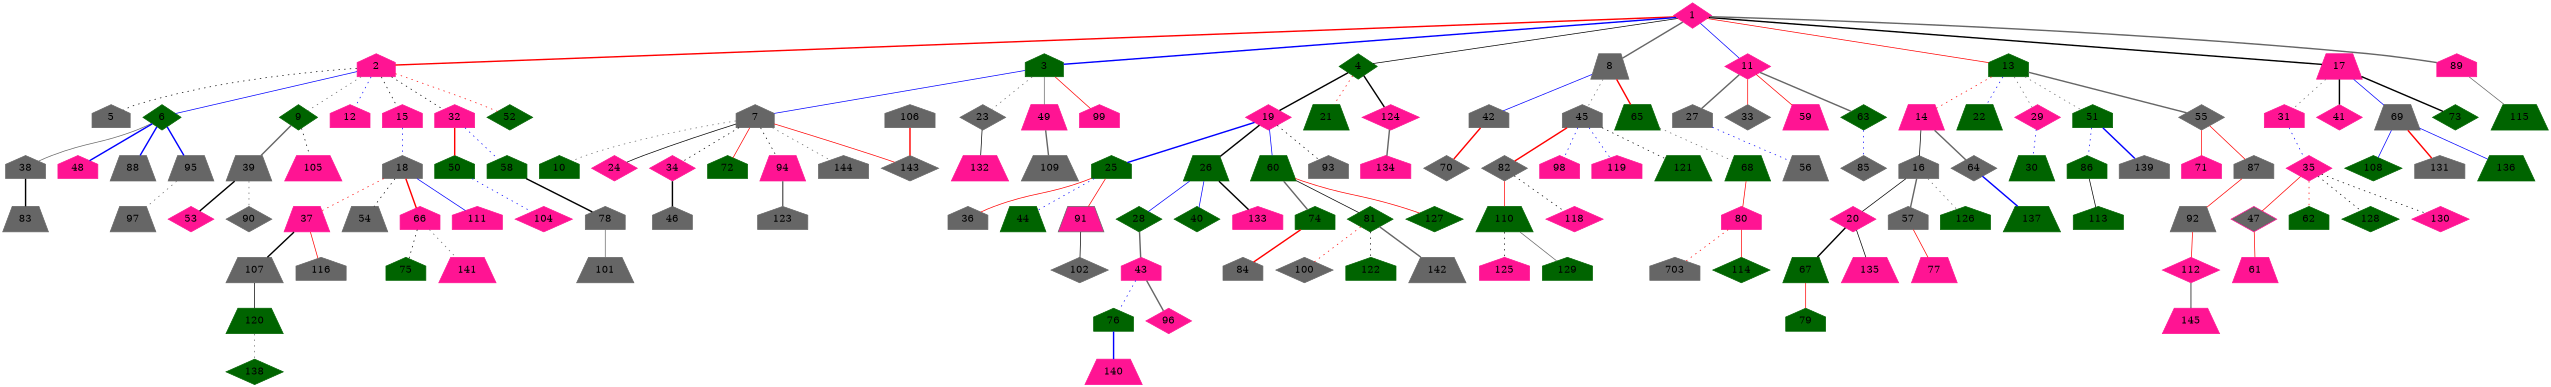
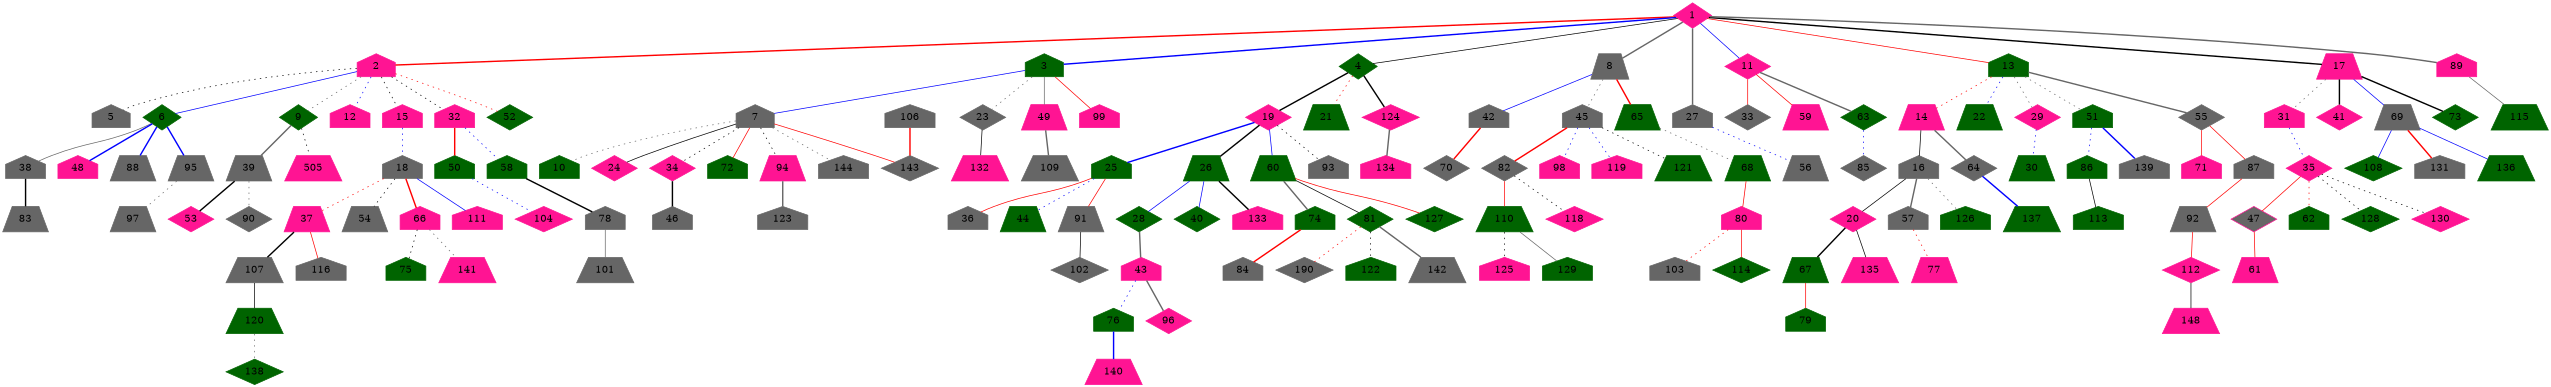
edge "11" -- "27": now "1" -- "27"
node "105": label "105" -> "505"
node "91": fillcolor deeppink -> gray40
edge "57" -- "77": style solid -> dotted
node "100": label "100" -> "190"
node "703": label "703" -> "103"
node "145": label "145" -> "148"
